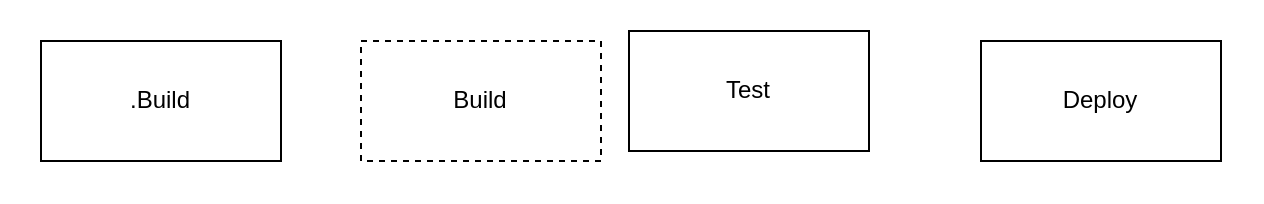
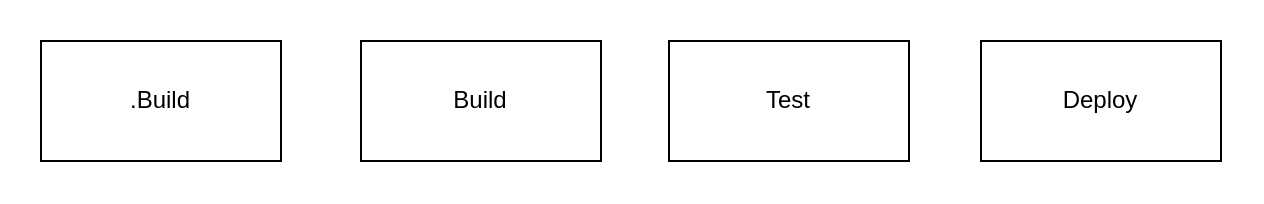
node "Test": moved (749, 91) -> (789, 101)
node "Build": style dashed -> solid
